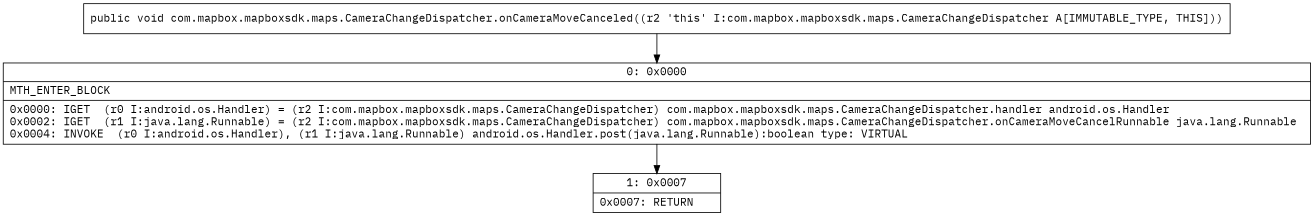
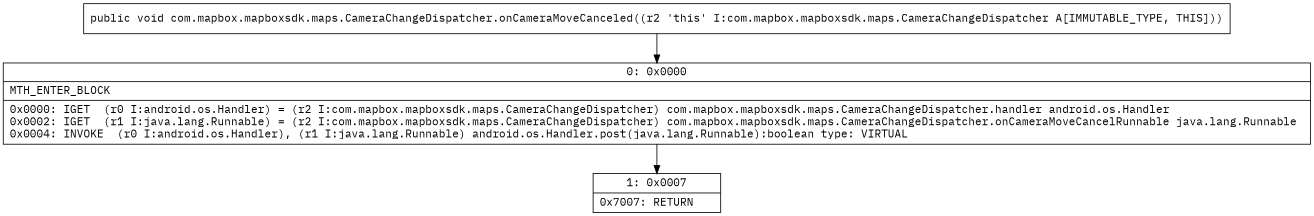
node "1: 0x0007": text "0x0007: RETURN" -> "0x7007: RETURN"
